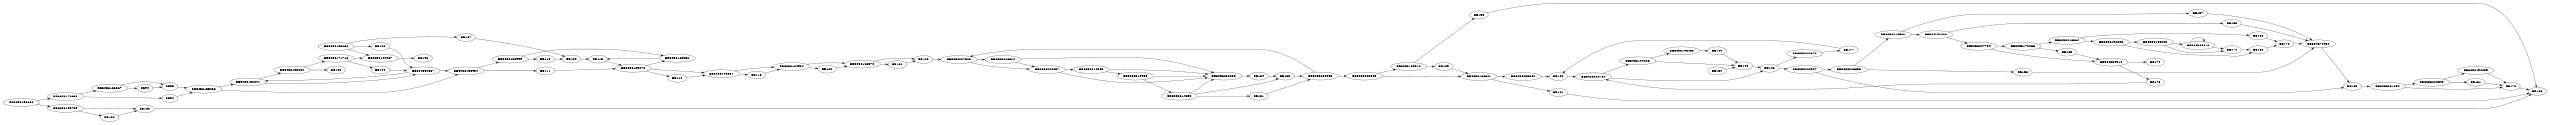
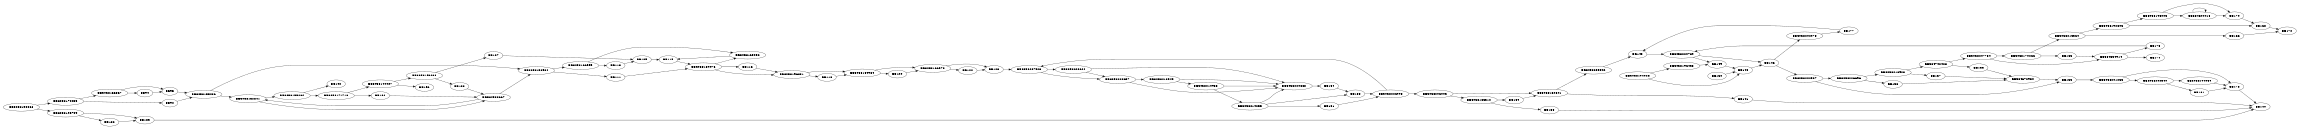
edge "BB172" -> "BB584672930": removed
edge "BB3058153238" -> "BB3058144427": reversed
edge "BB3058220789" -> "BB3058194026": now "BB3058220789" -> "BB149"
